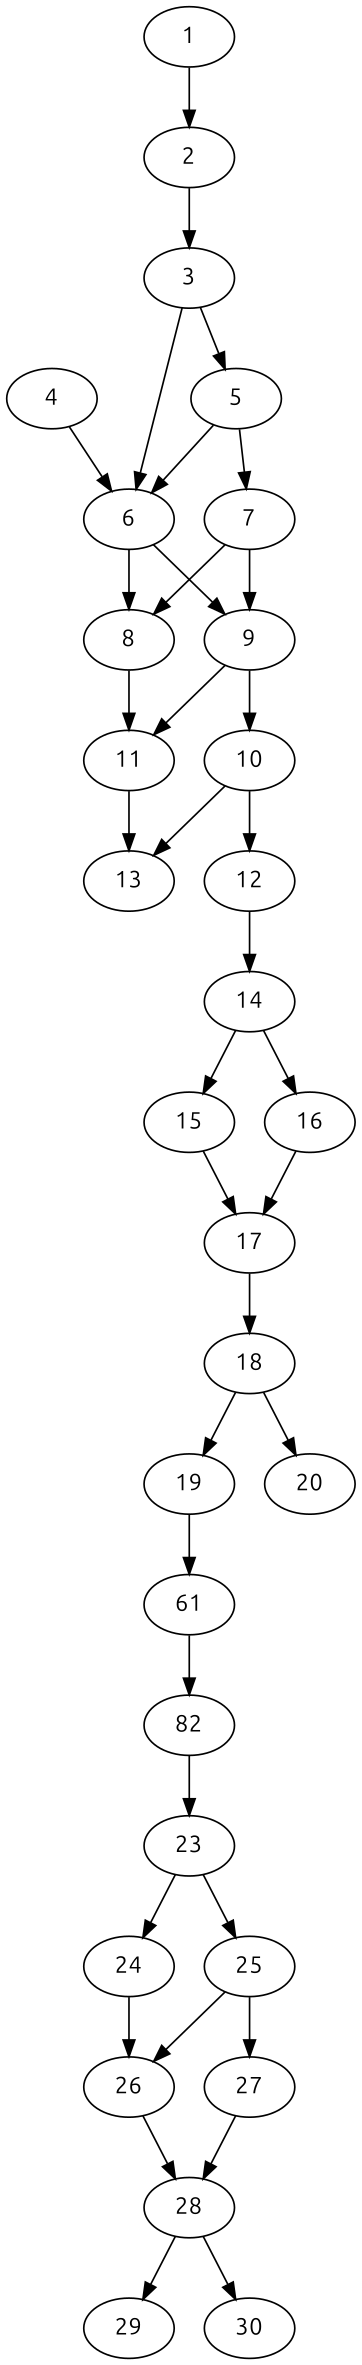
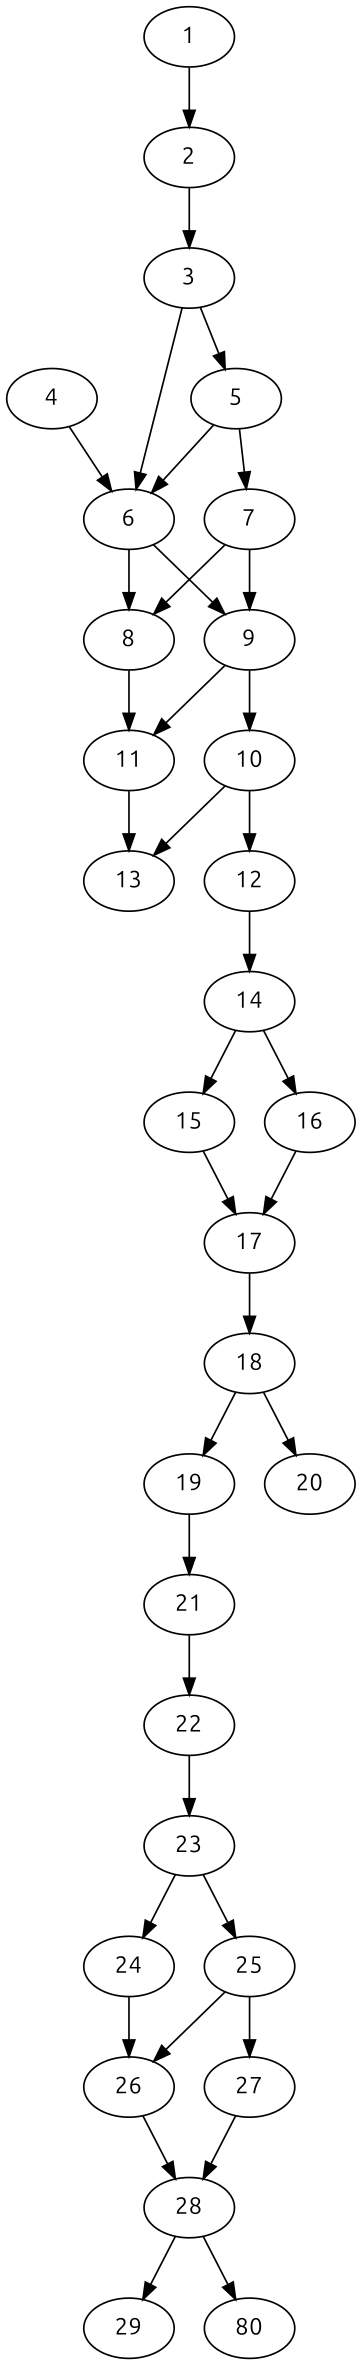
node "61": label "61" -> "21"
node "82": label "82" -> "22"
node "30": label "30" -> "80"
